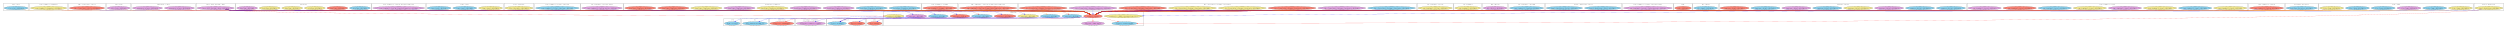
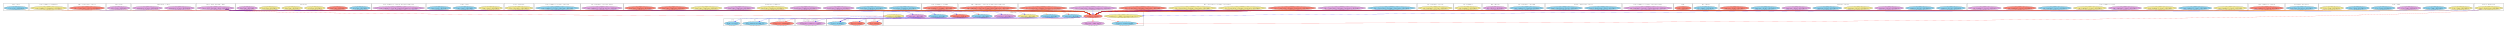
node "constant::BEGIN@114": fillcolor salmon -> plum
